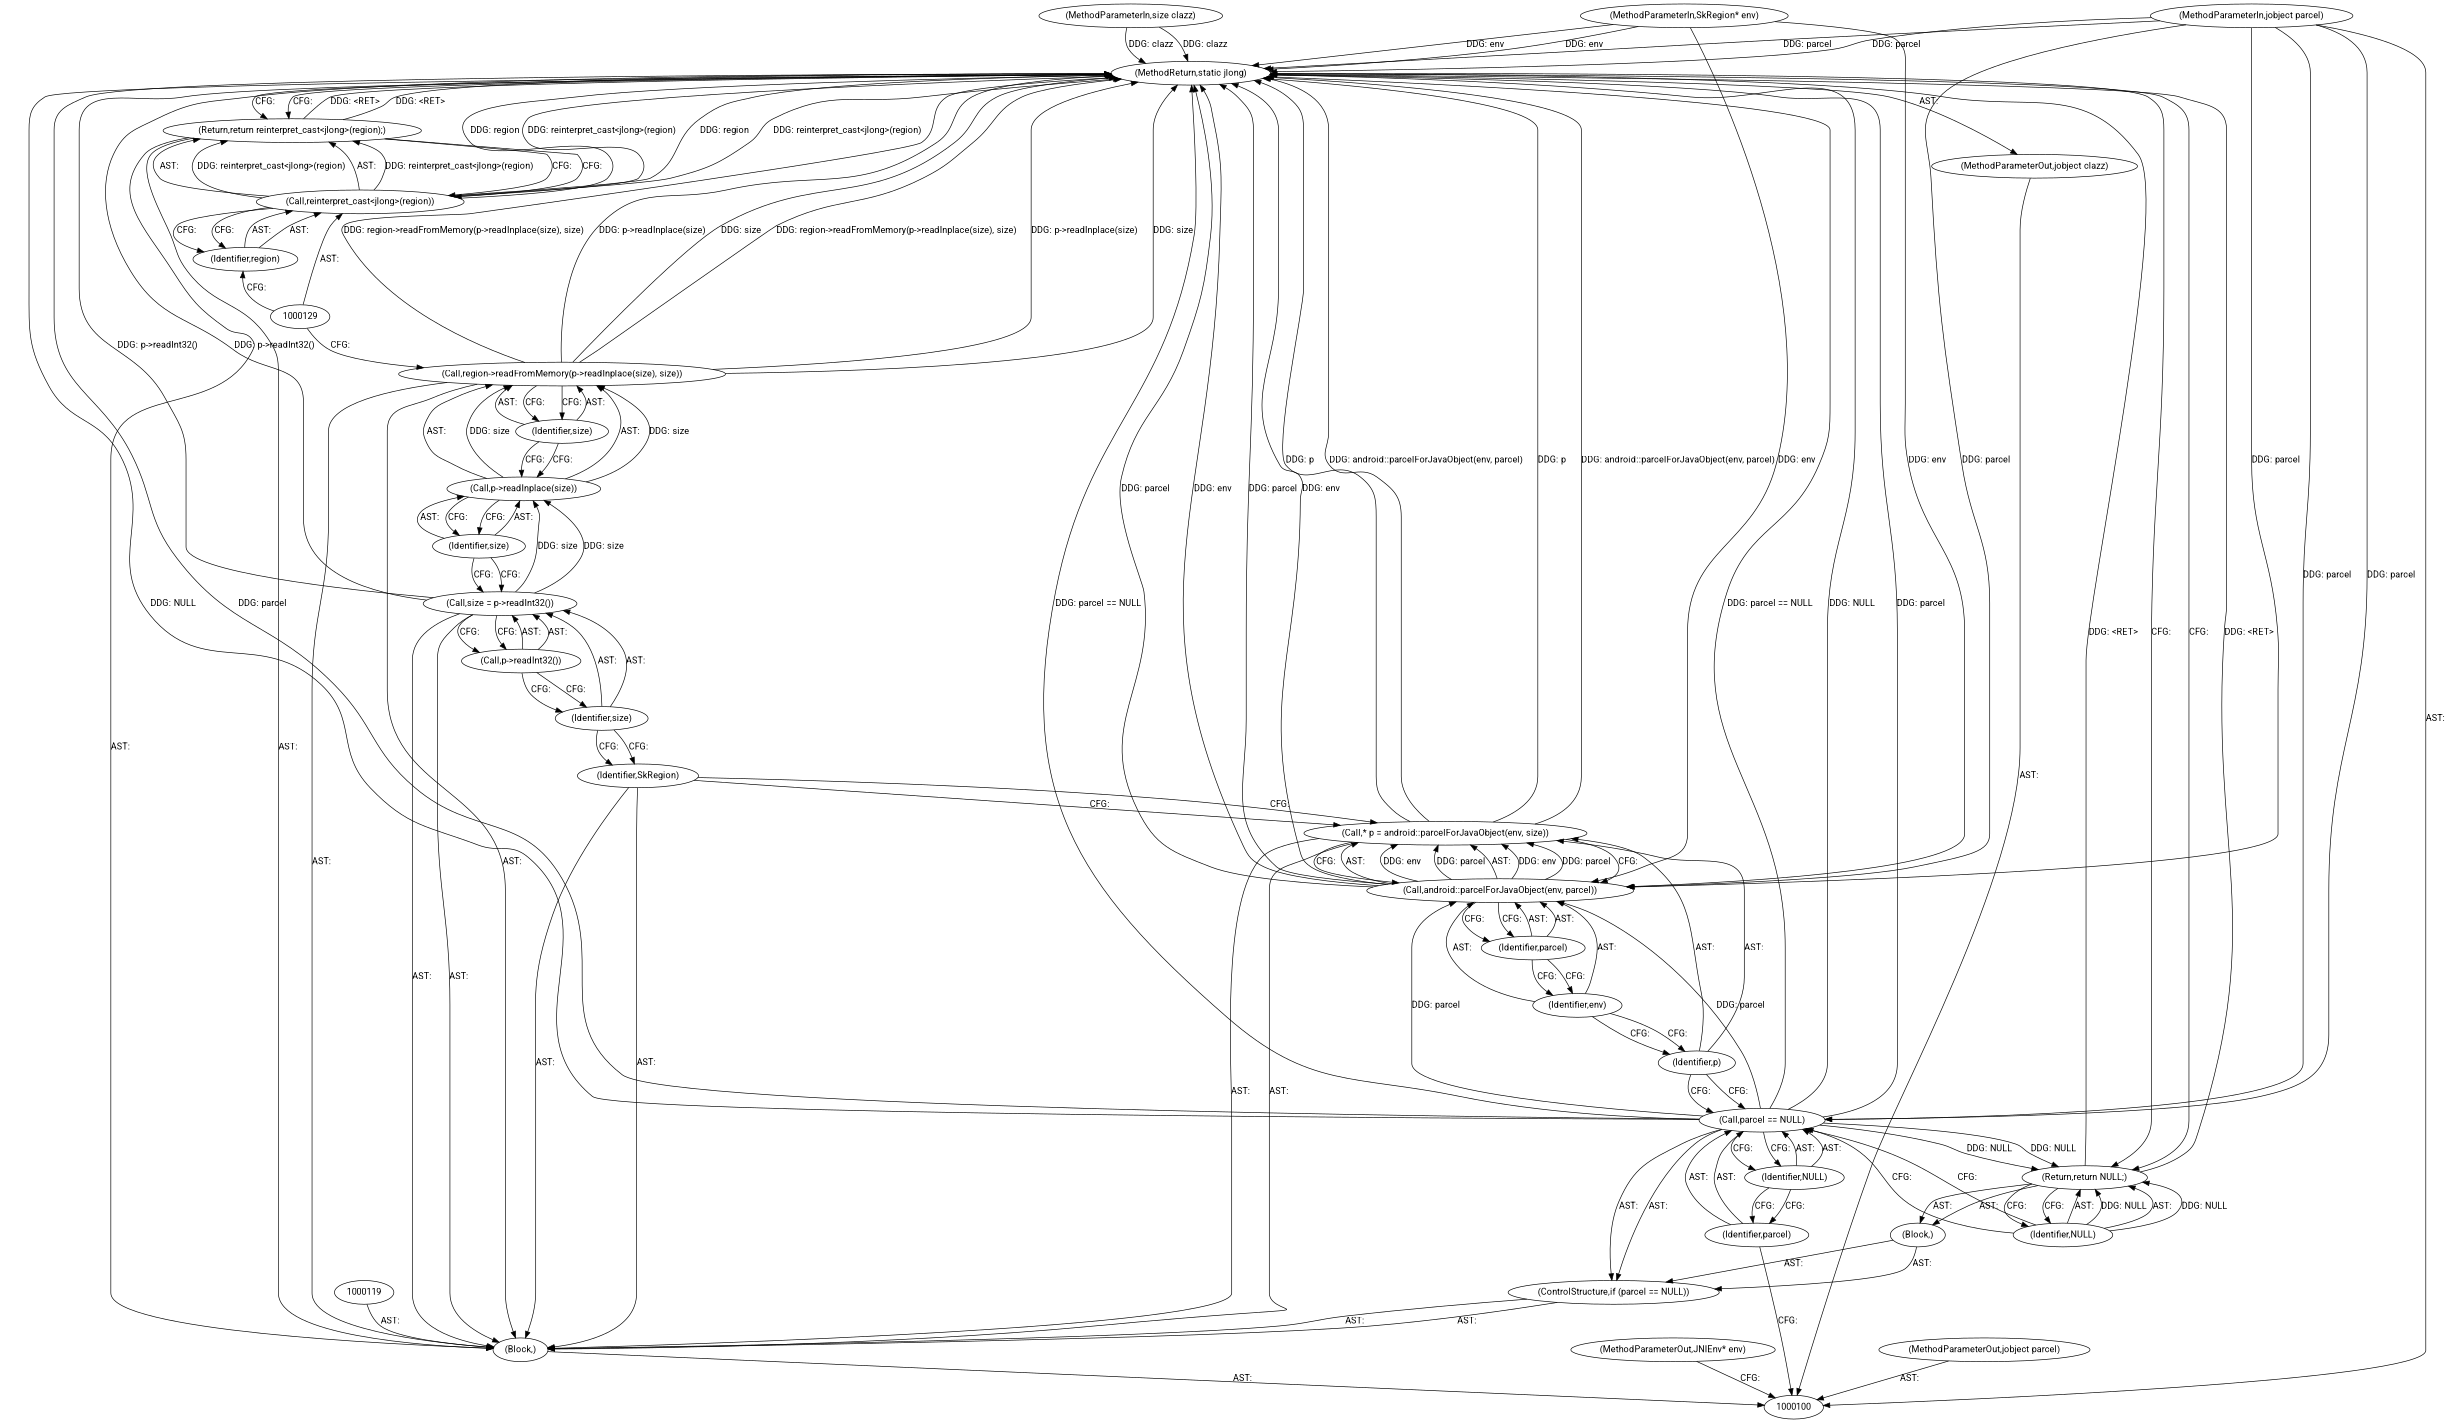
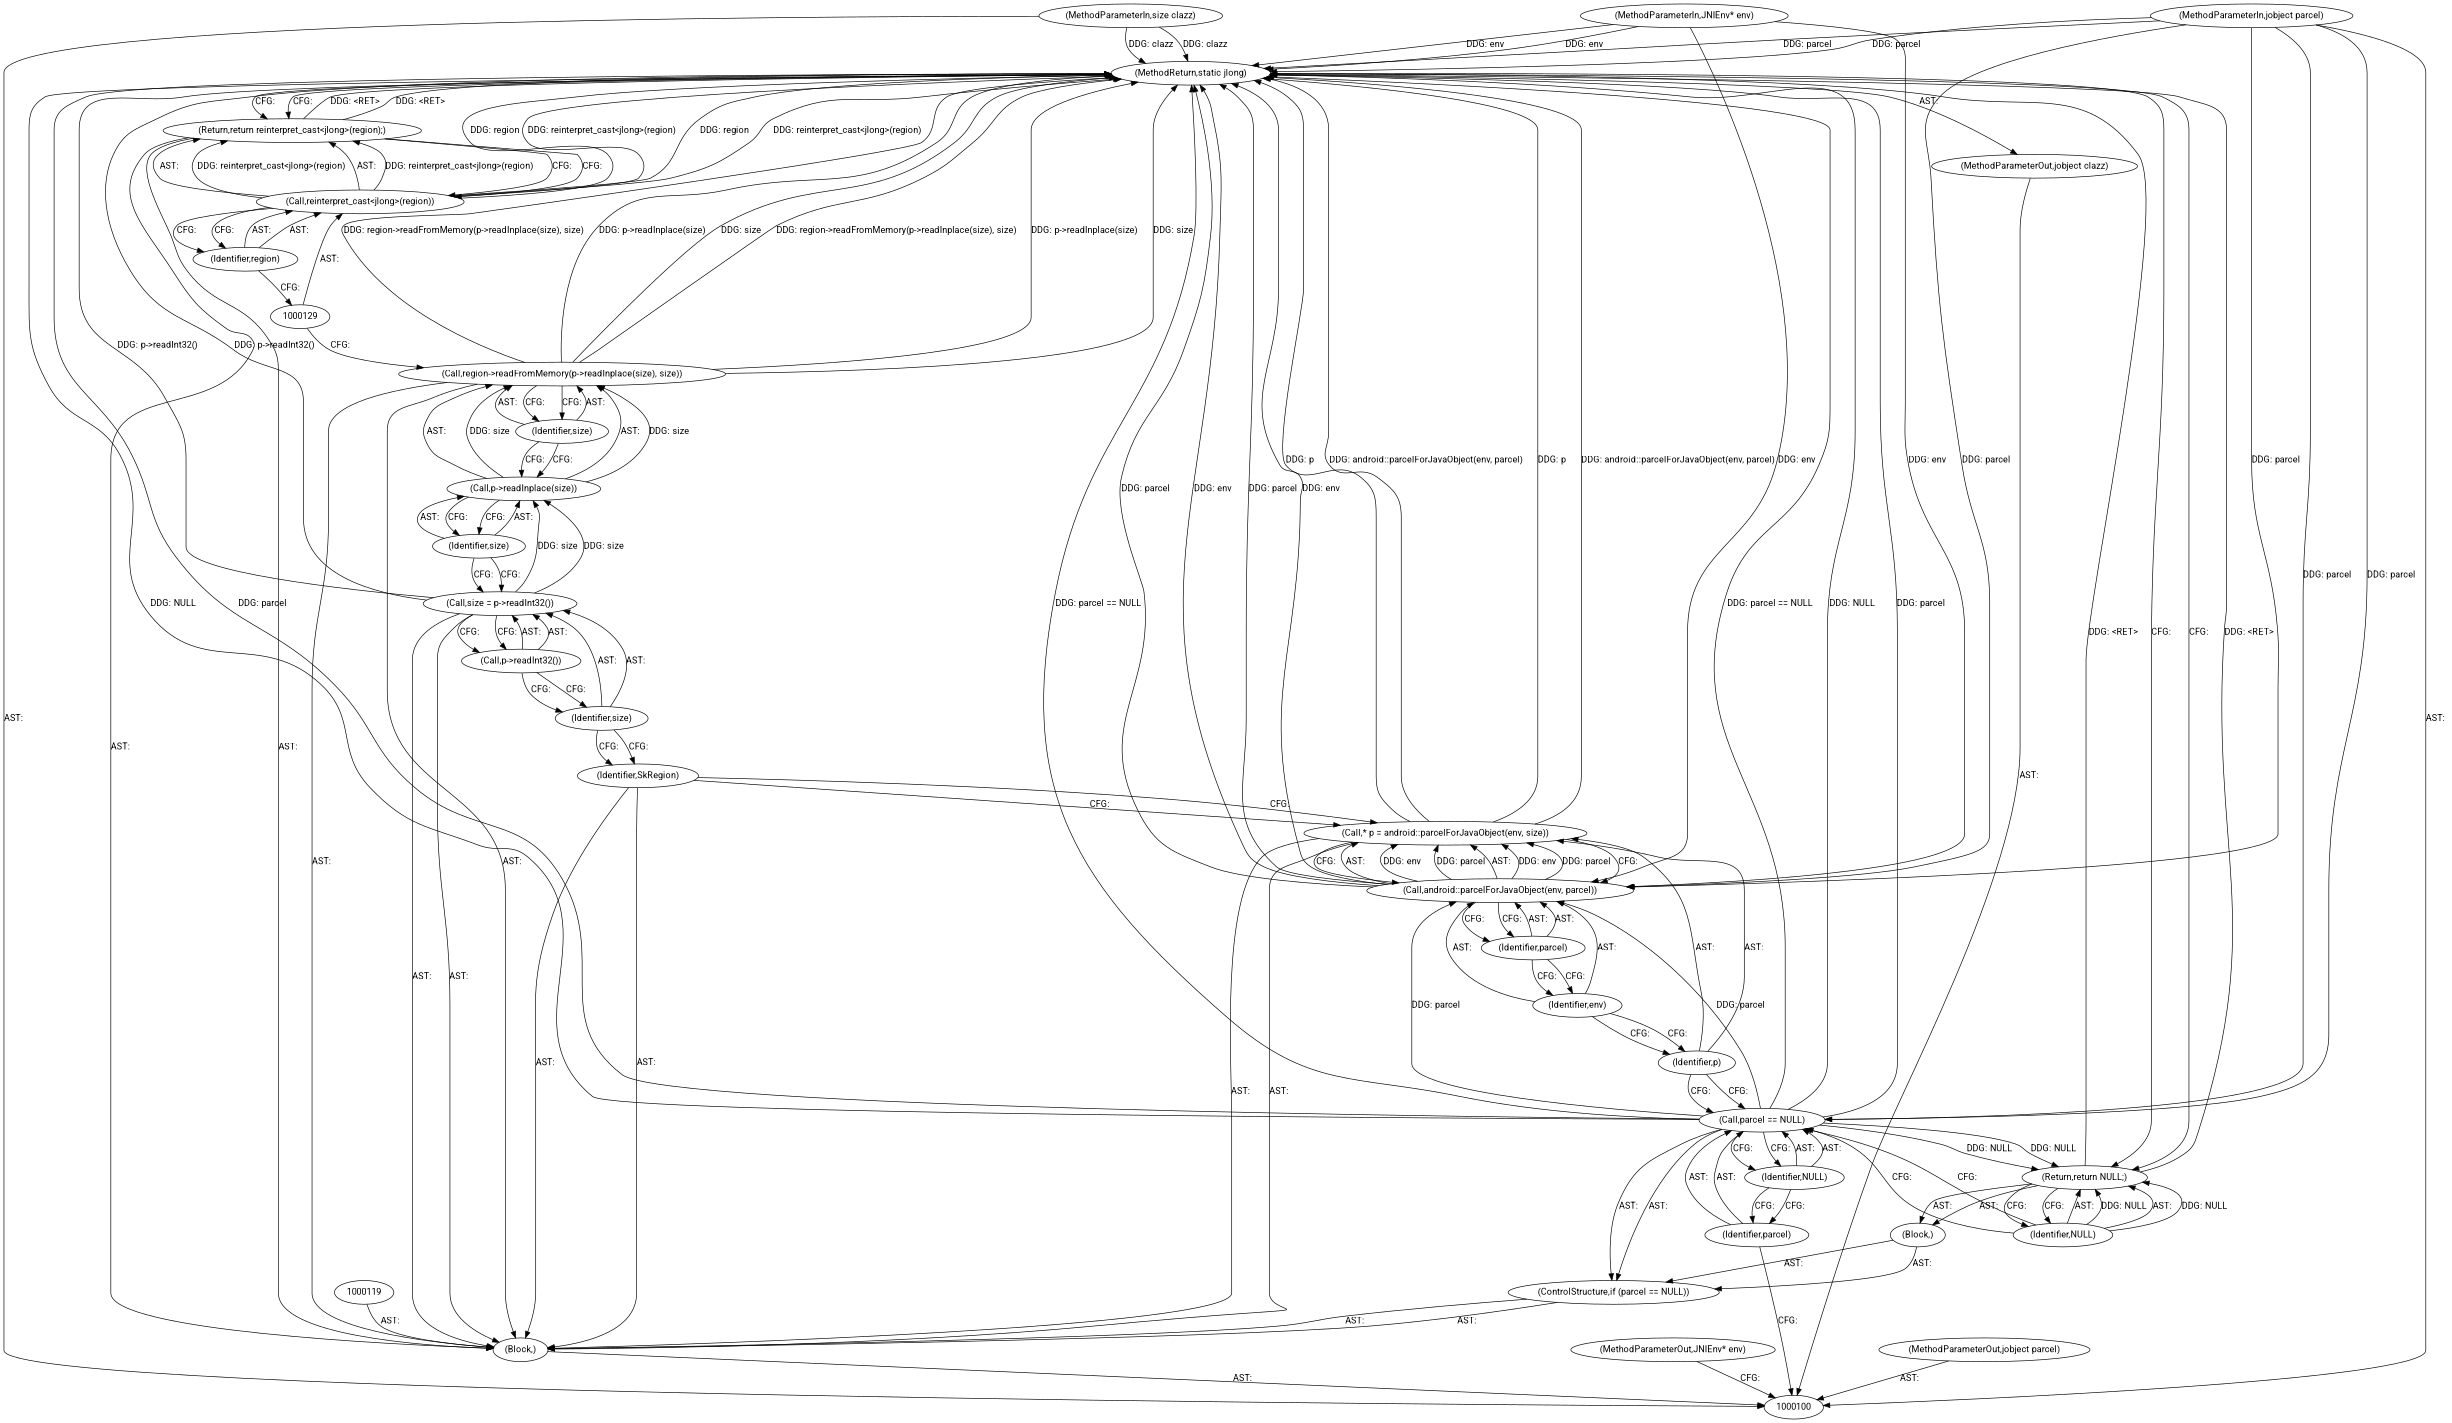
node "(MethodParameterIn,SkRegion* env)": label "(MethodParameterIn,SkRegion* env)" -> "(MethodParameterIn,JNIEnv* env)"
edge "1000129" -> "(Identifier,region)": reversed
edge "(MethodParameterIn,size clazz)" -> "1000100": added, label "AST:"
